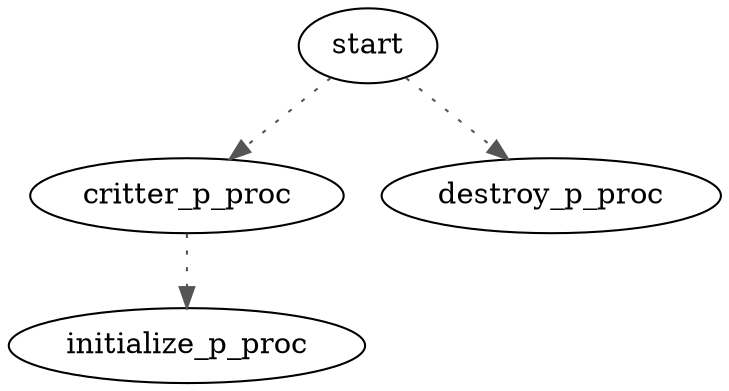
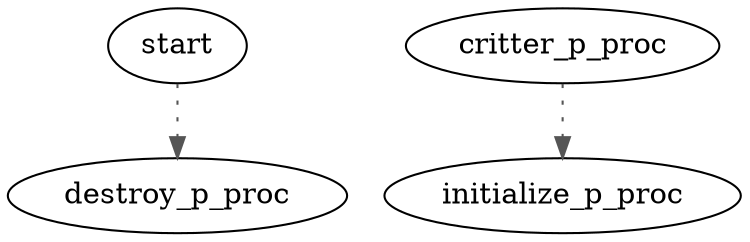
edge "start" -> "critter_p_proc": removed
